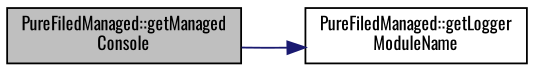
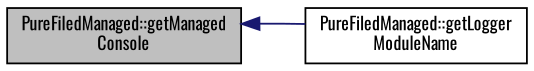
edge "PureFiledManaged::getManaged Console" -> "PureFiledManaged::getLogger ModuleName": reversed
